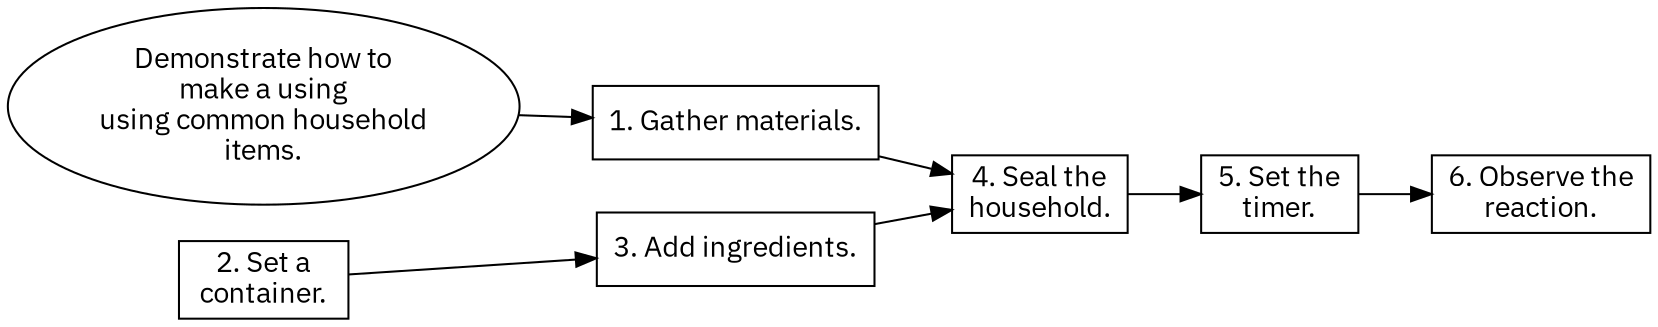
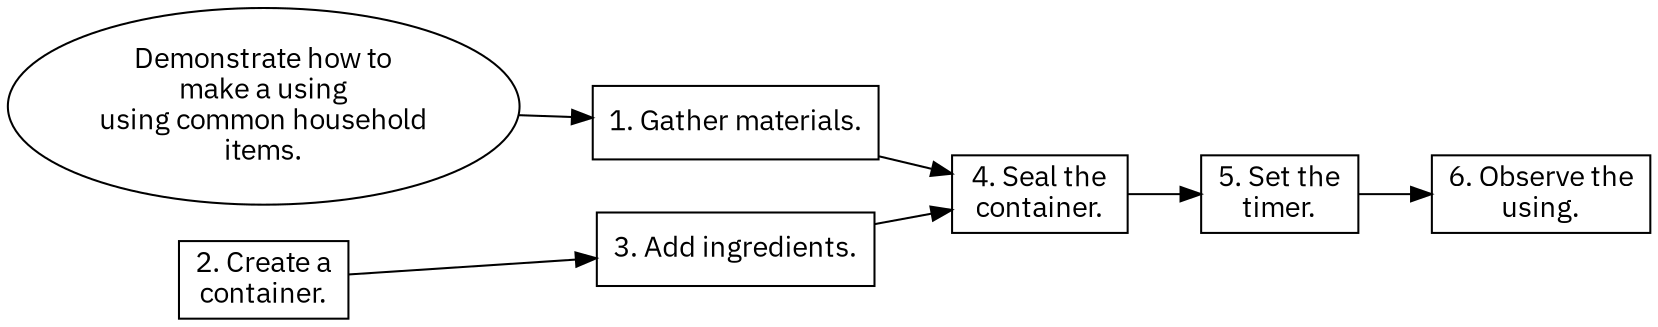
node "4. Seal the household.": label "4. Seal the household." -> "4. Seal the container."
node "6. Observe the reaction.": label "6. Observe the reaction." -> "6. Observe the using."
node "2. Set a container.": label "2. Set a container." -> "2. Create a container."
